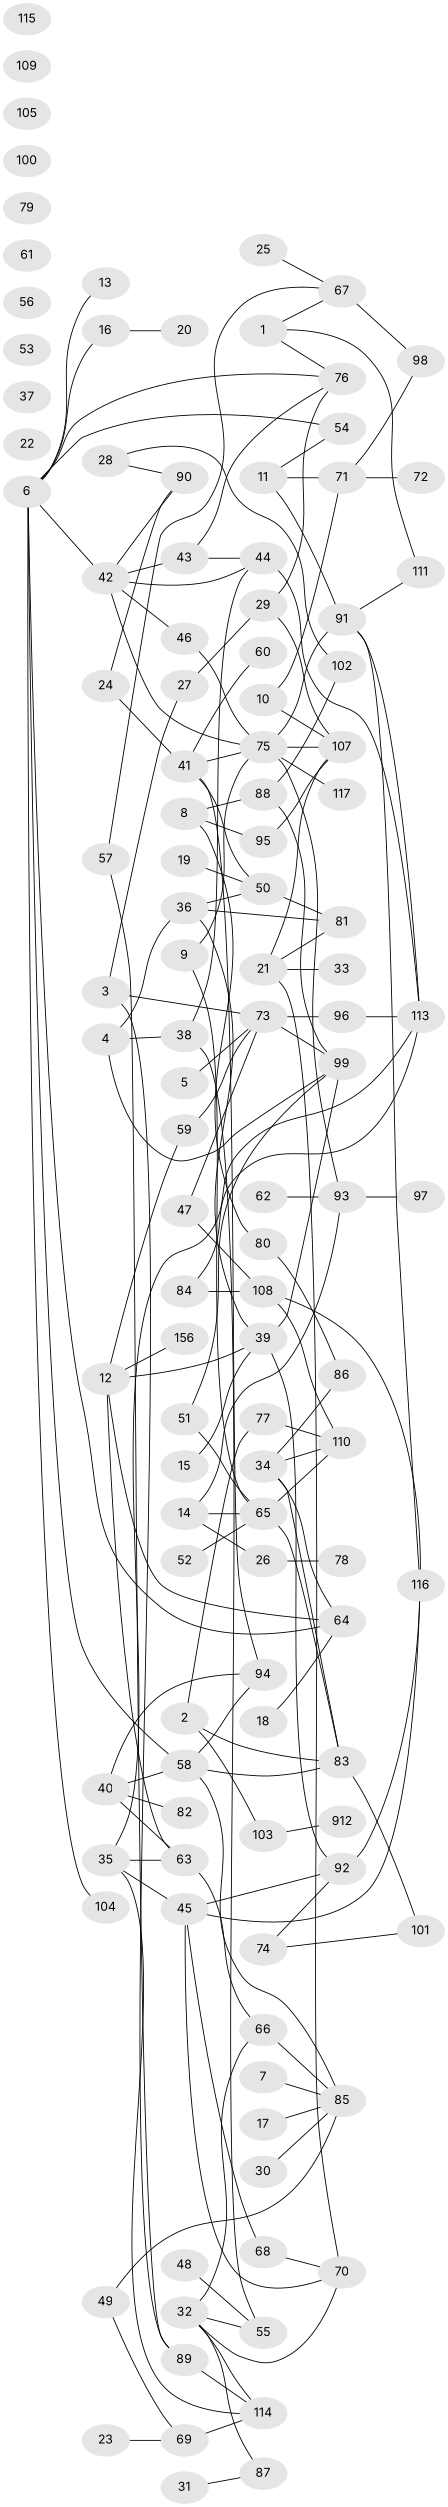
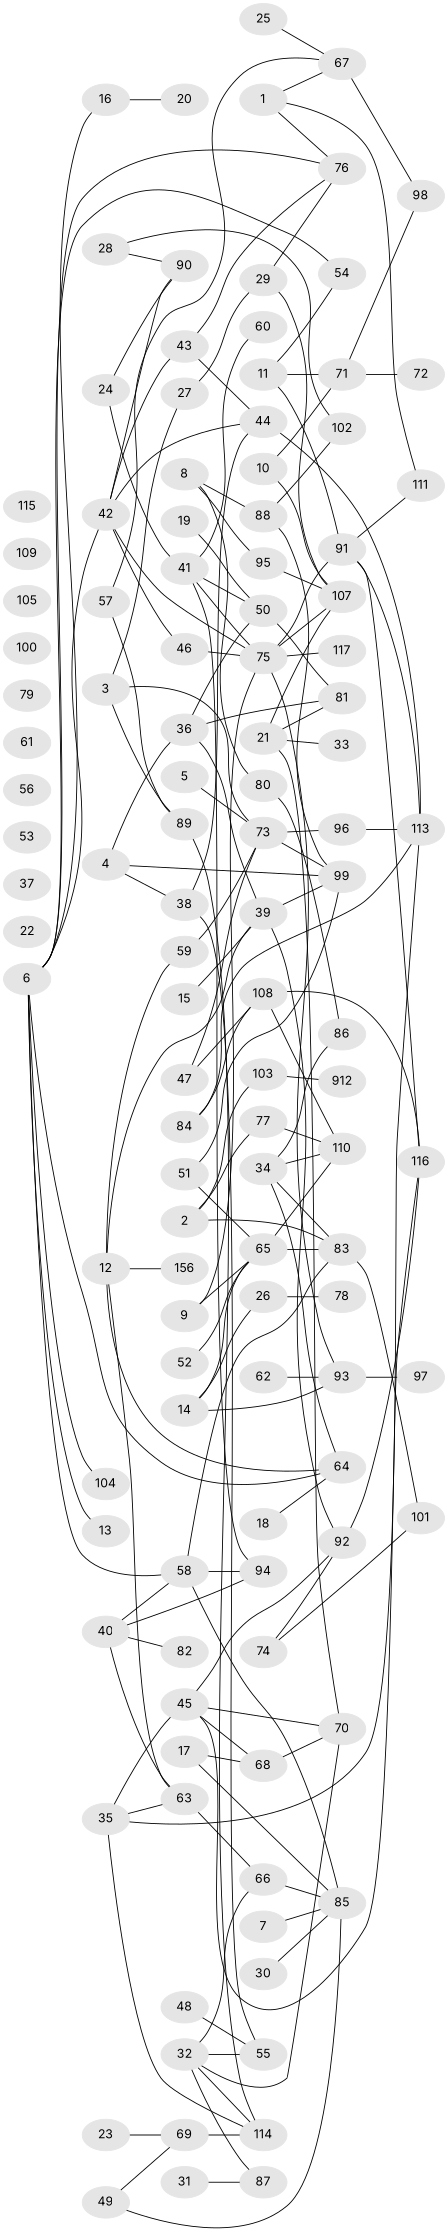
edge "17" -- "68": added
